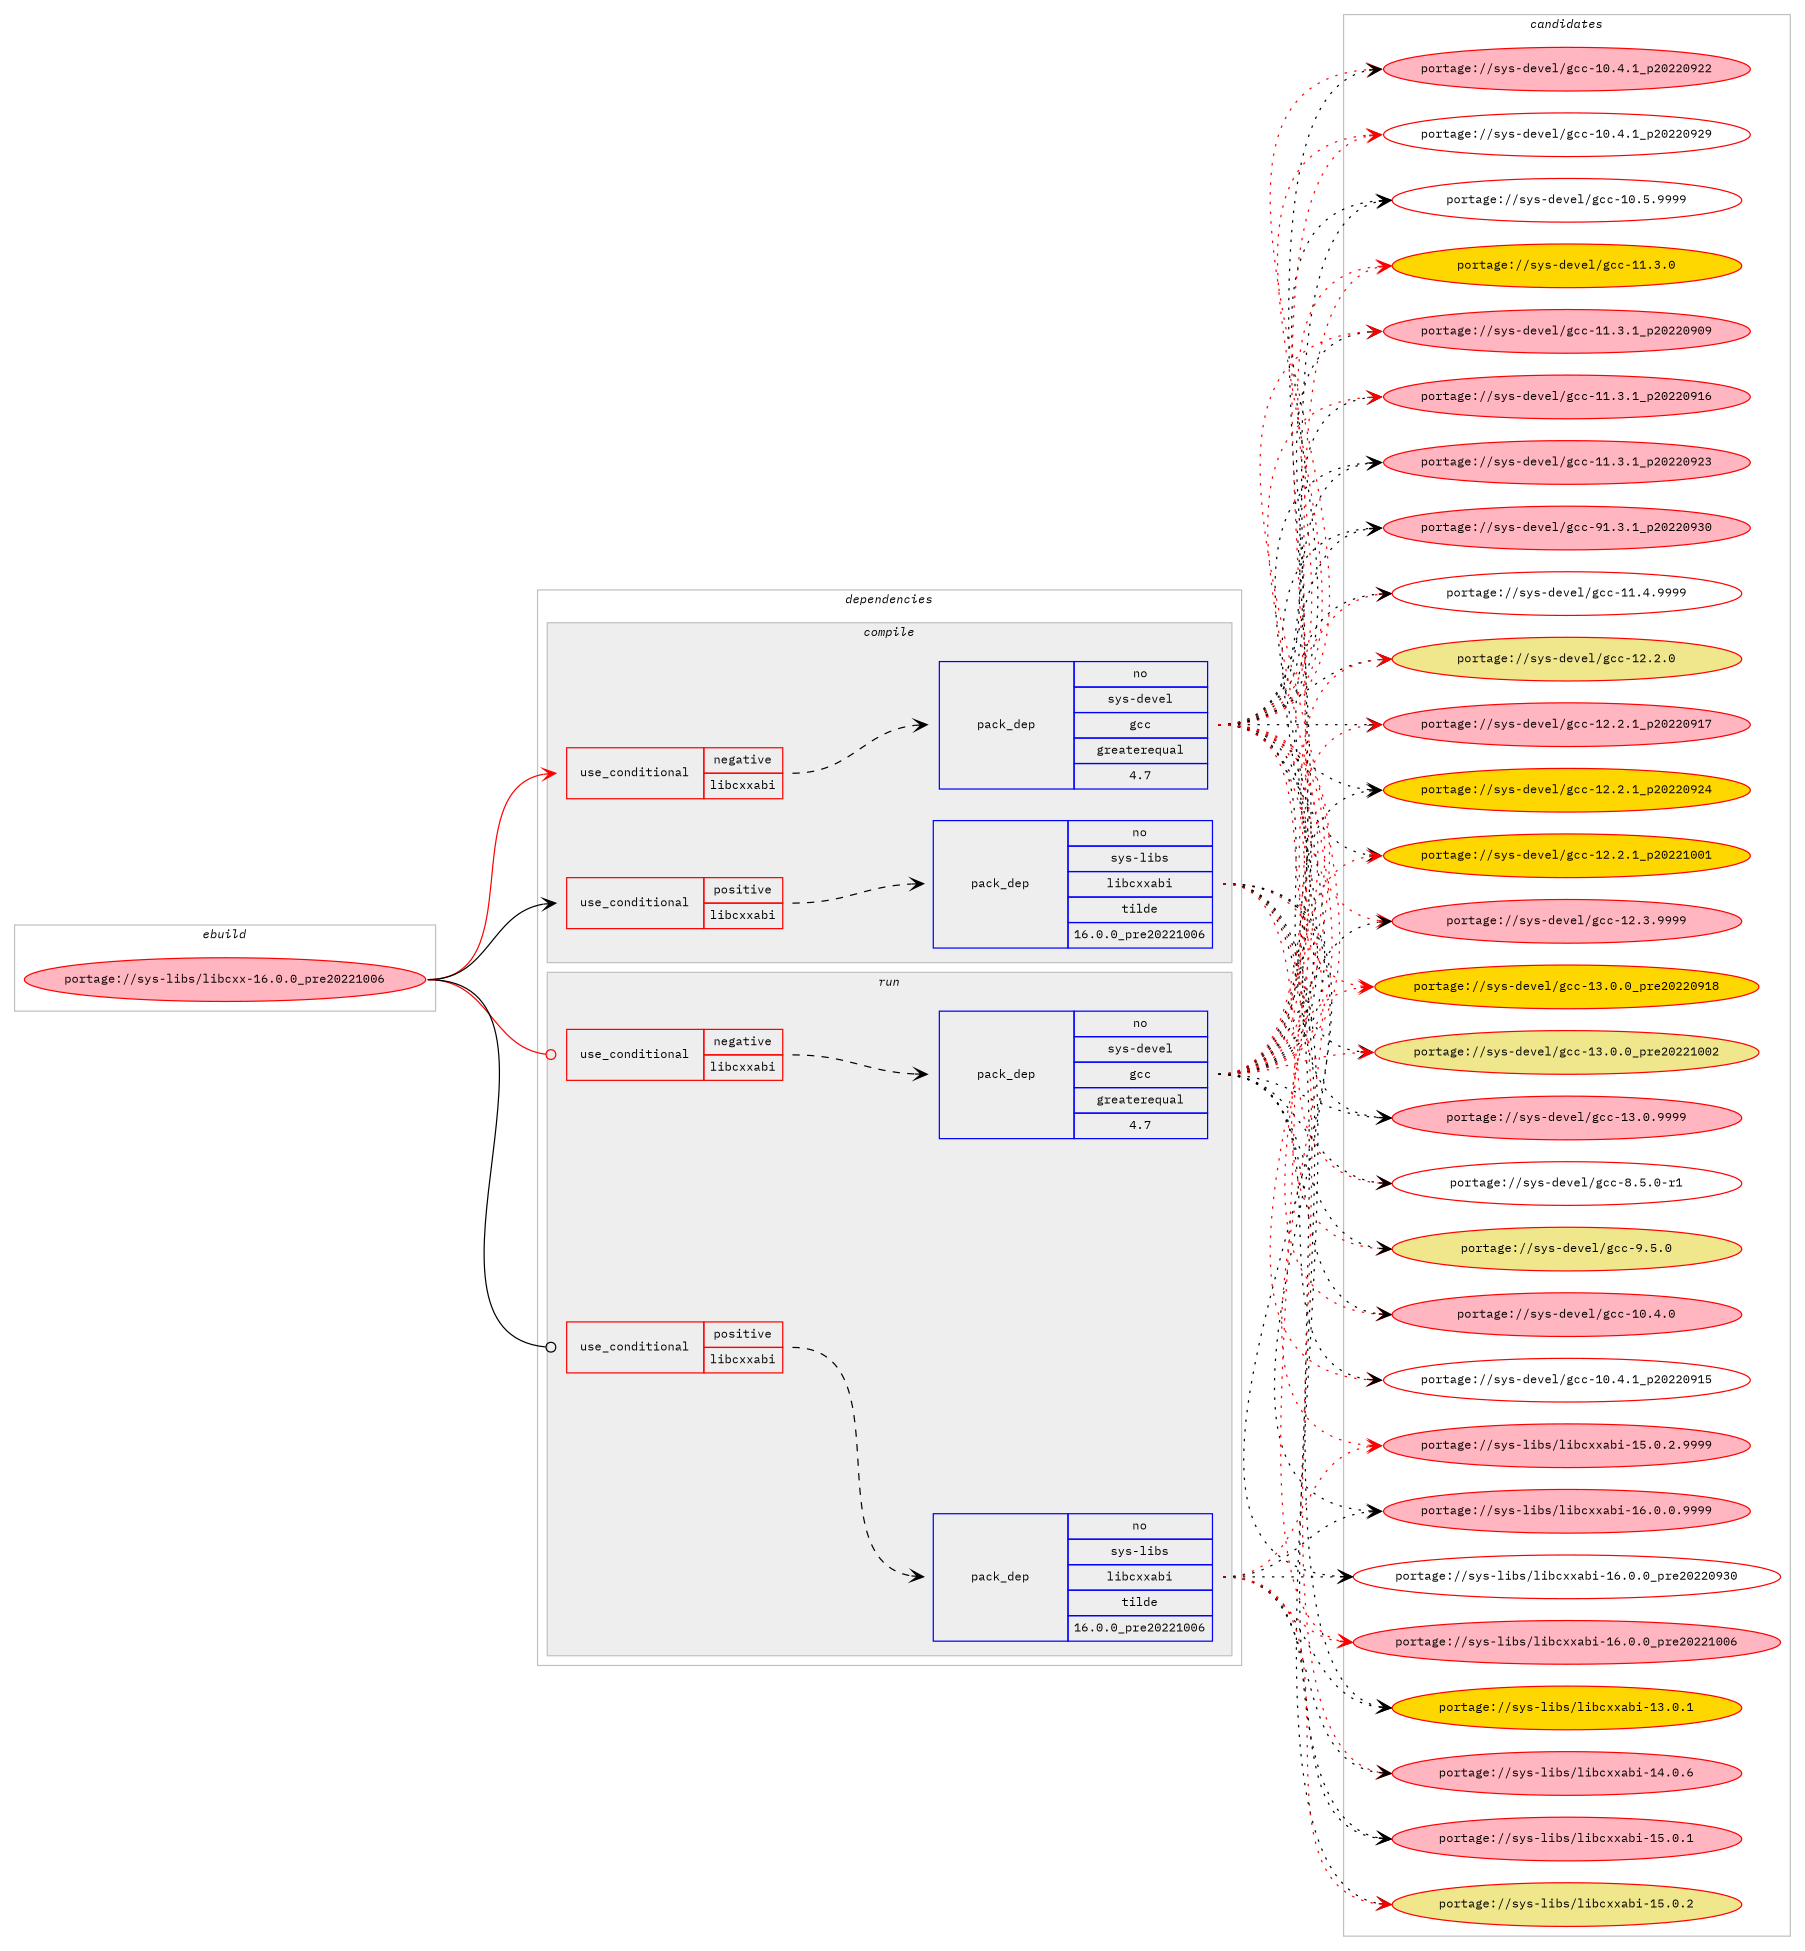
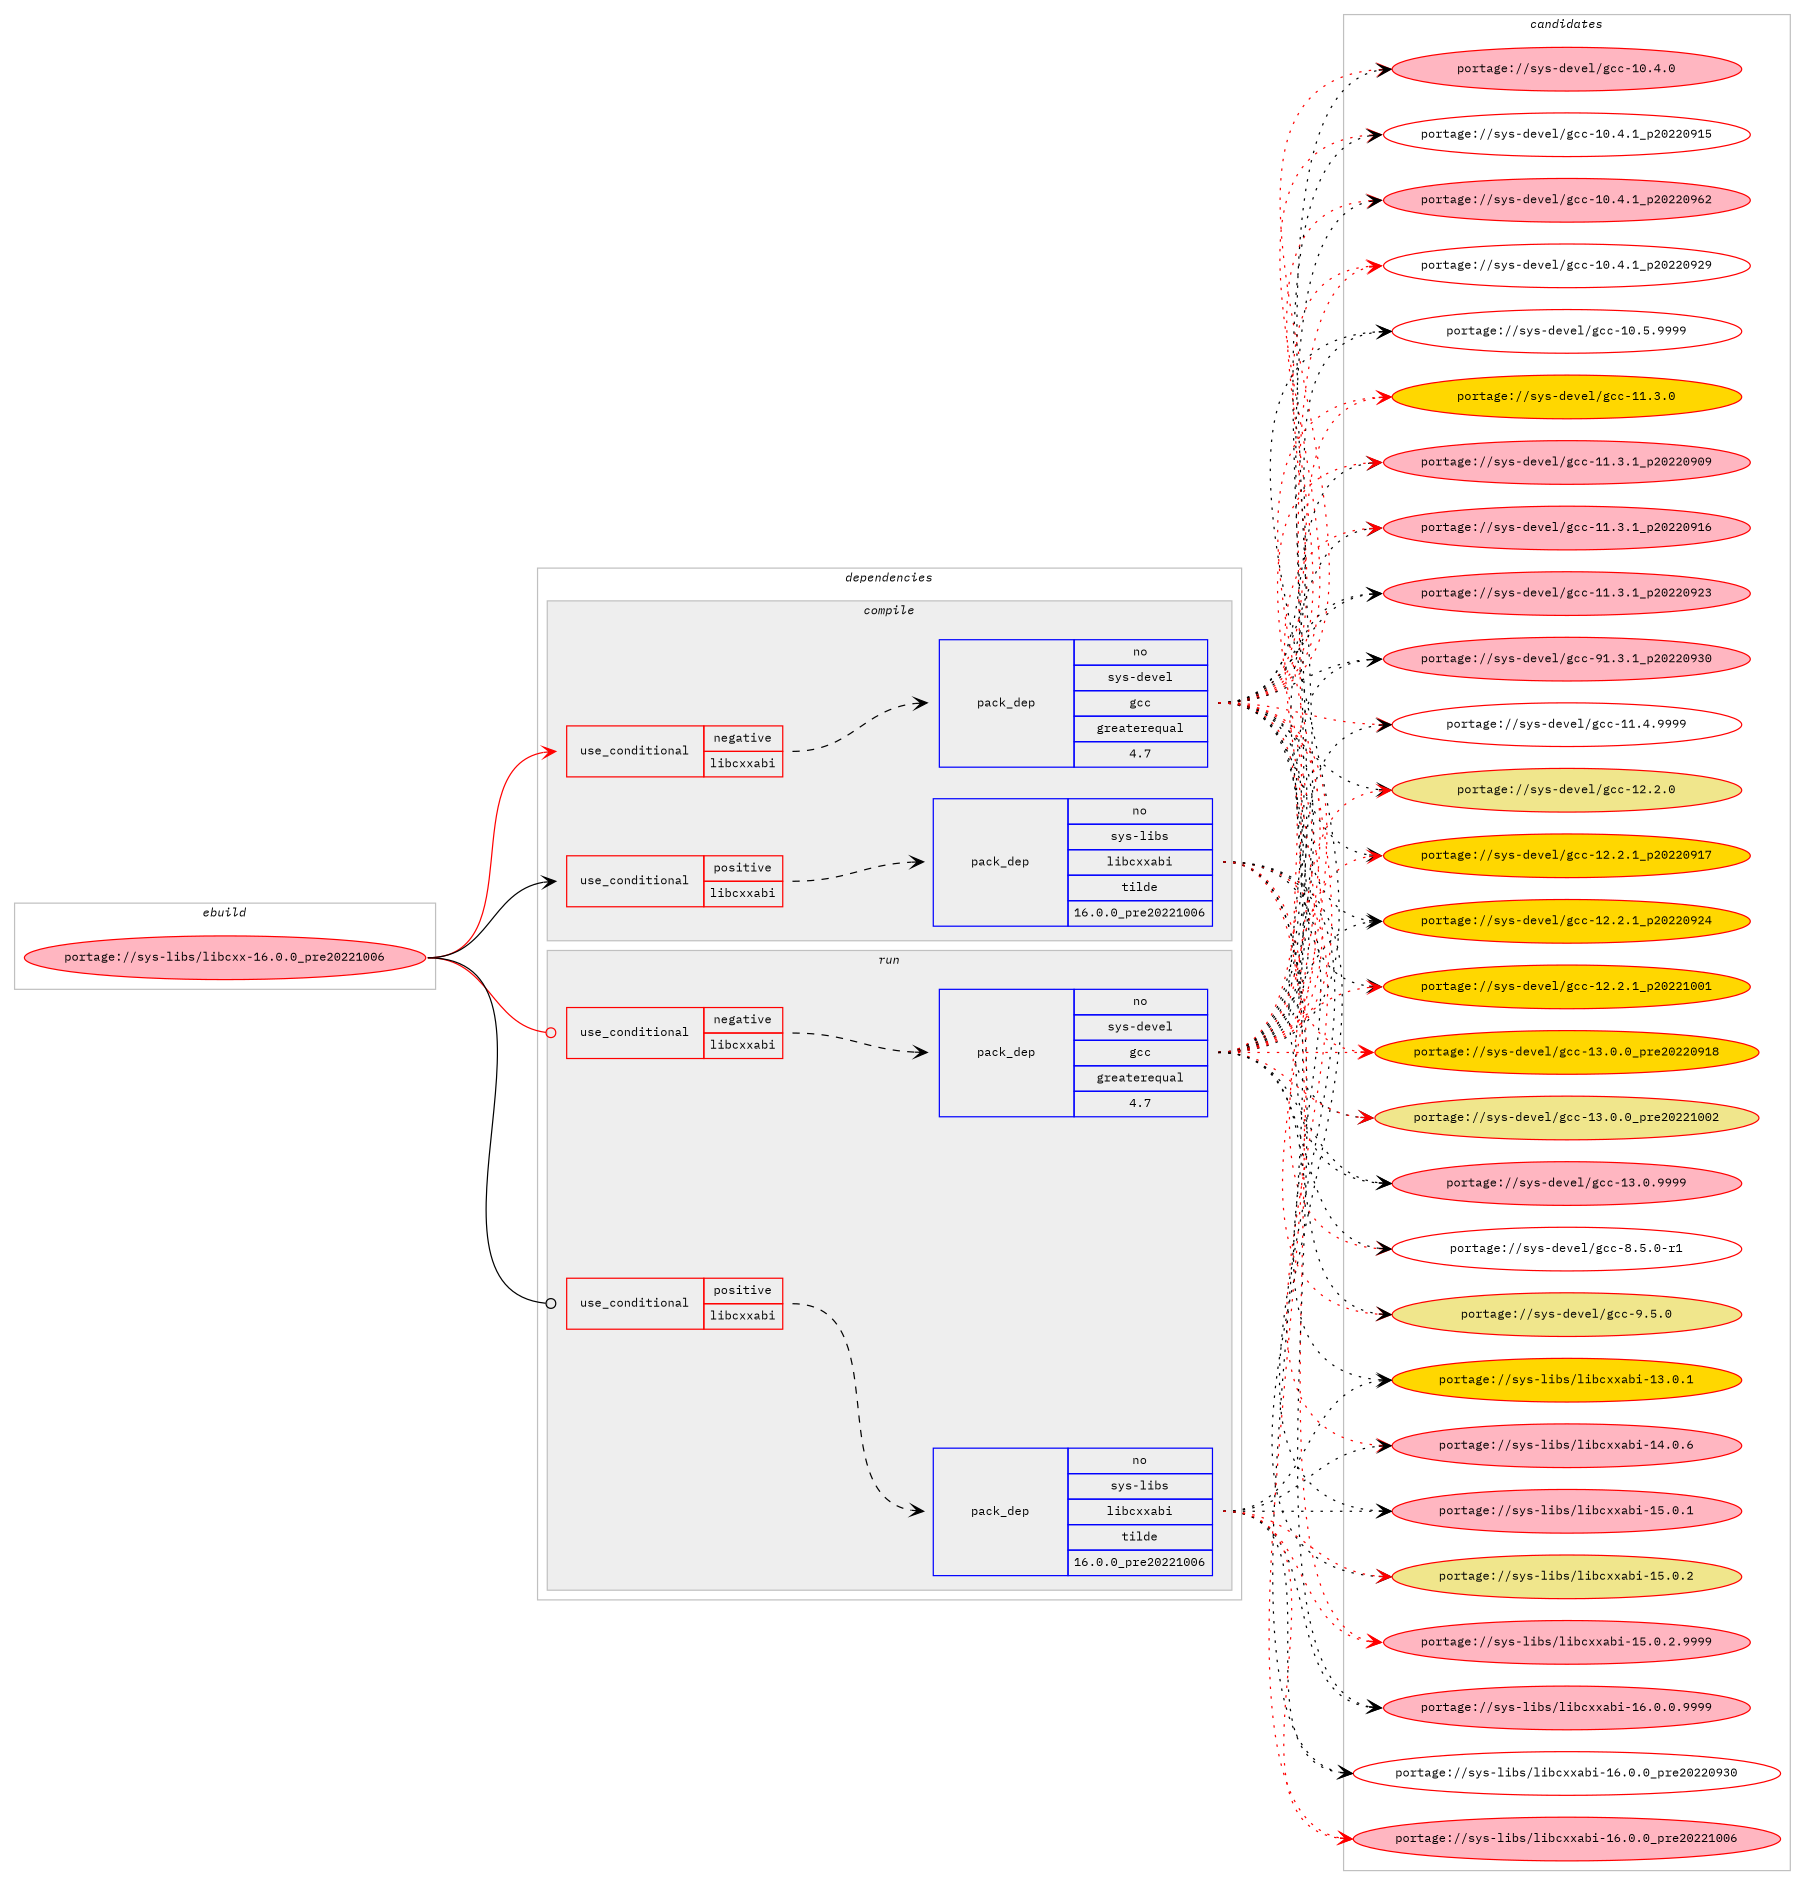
node "portage://sys-devel/gcc-10.4.1_p20220922": label "portage://sys-devel/gcc-10.4.1_p20220922" -> "portage://sys-devel/gcc-10.4.1_p20220962"
node "portage://sys-devel/gcc-12.2.1_p20220917": fillcolor lightpink -> gold
node "portage://sys-devel/gcc-12.3.9999": removed
